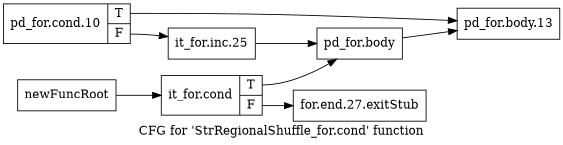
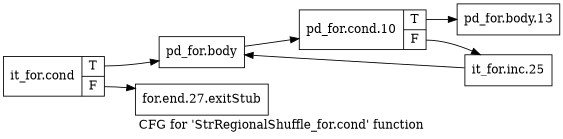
edge "pd_for.body" -> "pd_for.body.13": now "pd_for.body" -> "pd_for.cond.10"
node "newFuncRoot": removed
